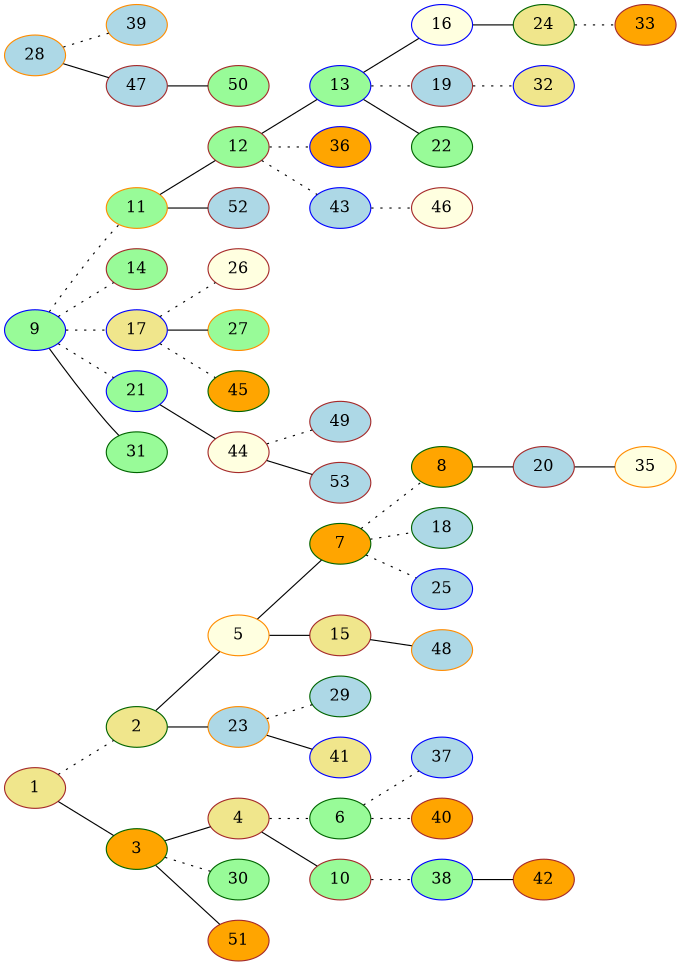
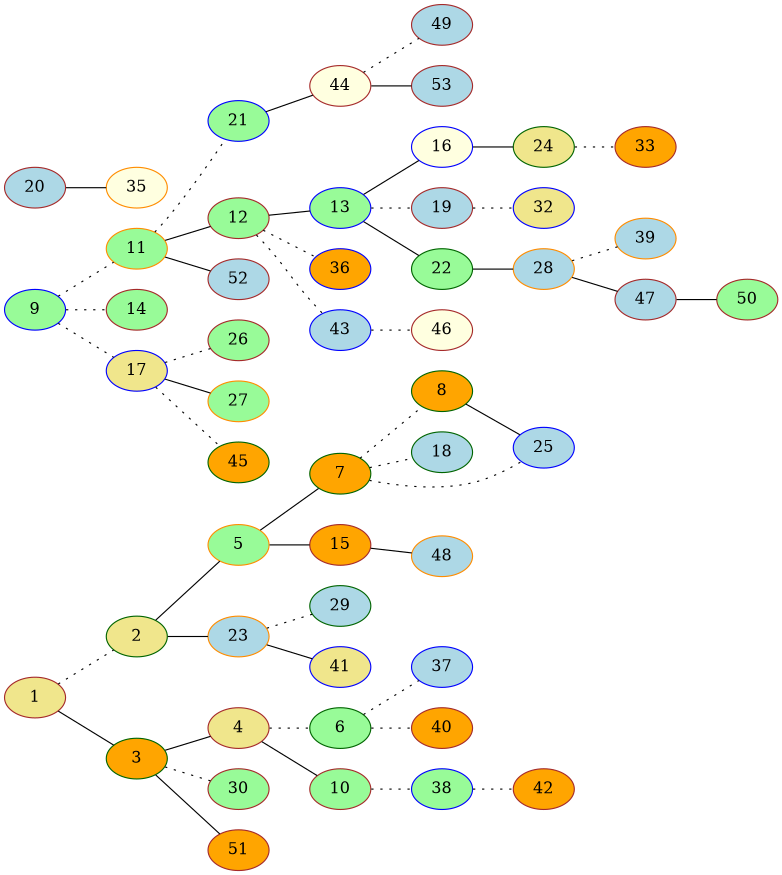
node "26": fillcolor lightyellow -> palegreen
edge "22" -- "28": added
edge "9" -- "21": now "11" -- "21"
node "31": removed
edge "8" -- "20": now "8" -- "25"
node "5": fillcolor lightyellow -> palegreen
node "15": fillcolor khaki -> orange
node "30": color darkgreen -> brown
edge "38" -- "42": style solid -> dotted
